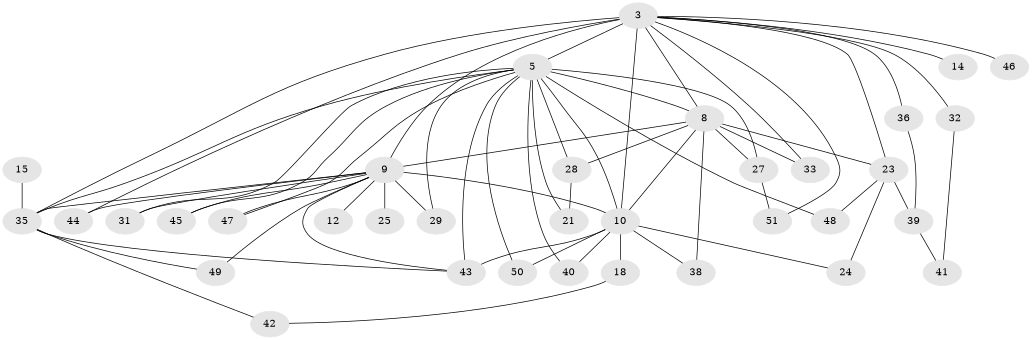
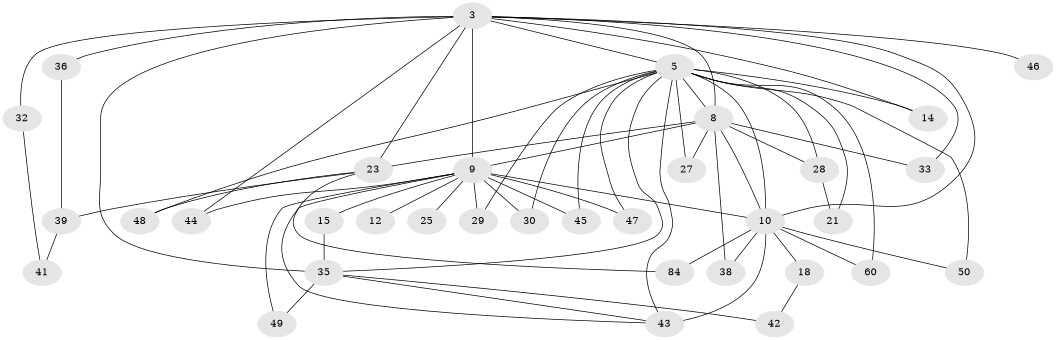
edge "5" -- "14": added
edge "9" -- "35": now "9" -- "15"
node "31": label "31" -> "30"
node "51": removed
node "40": label "40" -> "60"
node "24": label "24" -> "84"
